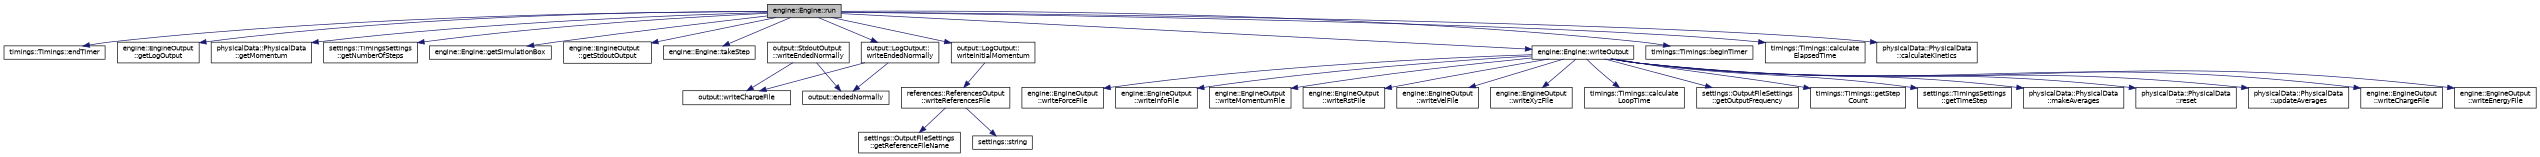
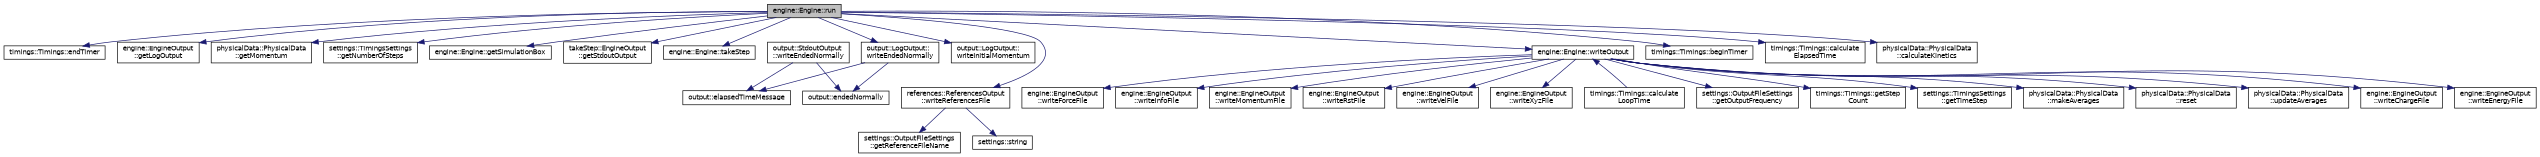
node "engine::EngineOutput ::getStdoutOutput": label "engine::EngineOutput ::getStdoutOutput" -> "takeStep::EngineOutput ::getStdoutOutput"
edge "engine::Engine::writeOutput" -> "timings::Timings::calculate LoopTime": reversed
edge "output::LogOutput:: writeInitialMomentum" -> "references::ReferencesOutput ::writeReferencesFile": now "engine::Engine::run" -> "references::ReferencesOutput ::writeReferencesFile"
node "output::writeChargeFile": label "output::writeChargeFile" -> "output::elapsedTimeMessage"
